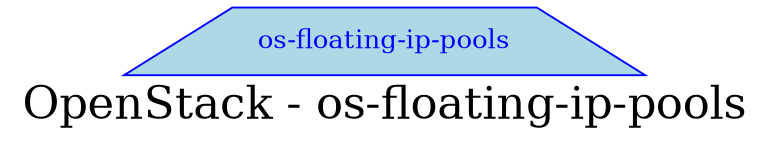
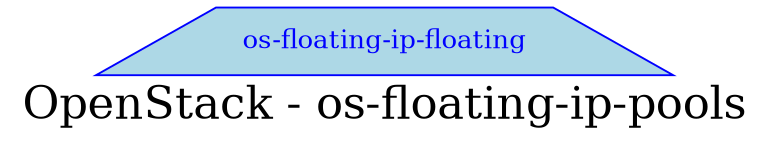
node "os-floating-ip-pools": label "os-floating-ip-pools" -> "os-floating-ip-floating"
